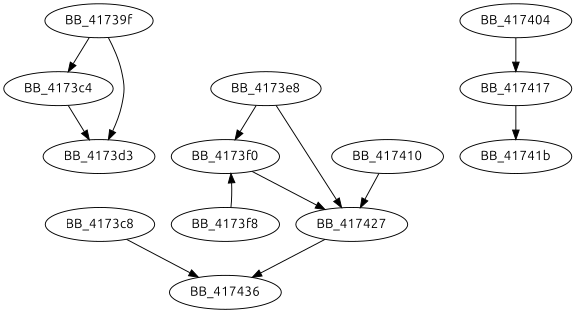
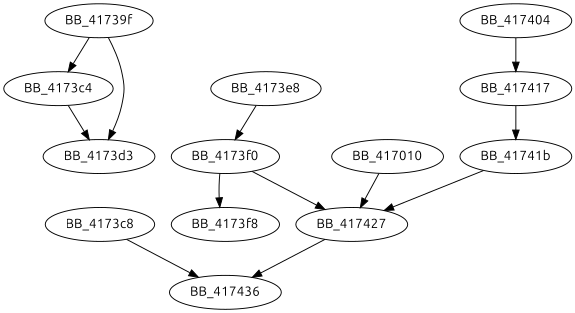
edge "BB_4173e8" -> "BB_417427": now "BB_41741b" -> "BB_417427"
node "BB_417410": label "BB_417410" -> "BB_417010"
edge "BB_4173f8" -> "BB_4173f0": reversed
